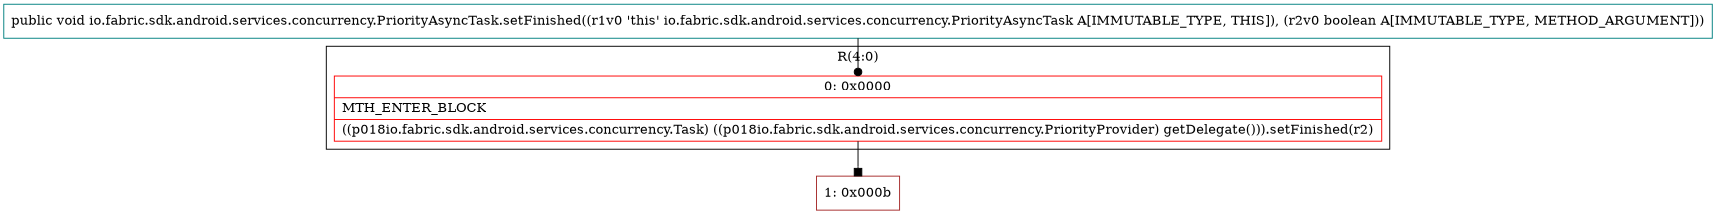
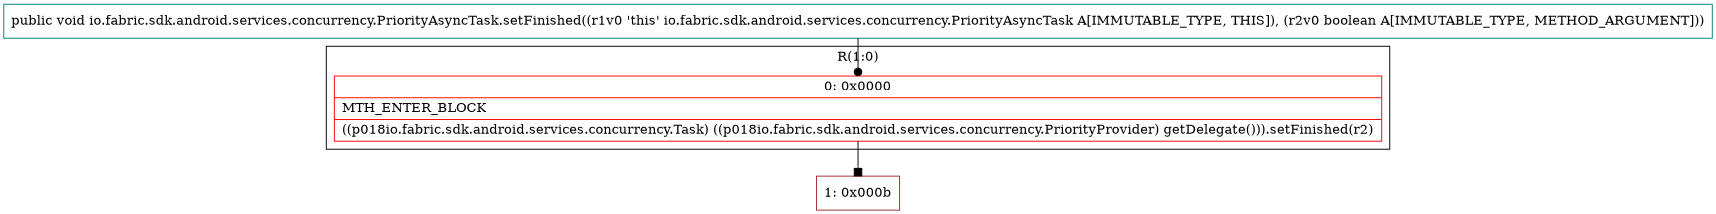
cluster "R(4:0)": label "R(4:0)" -> "R(1:0)"
